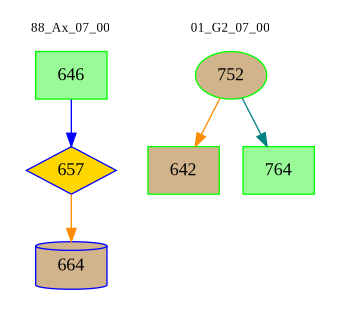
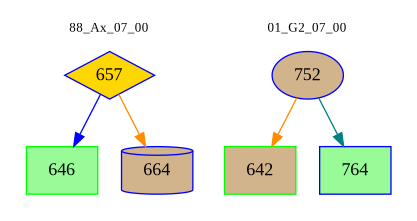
node "752": color green -> blue
edge "646" -> "657": reversed
node "764": color green -> blue
